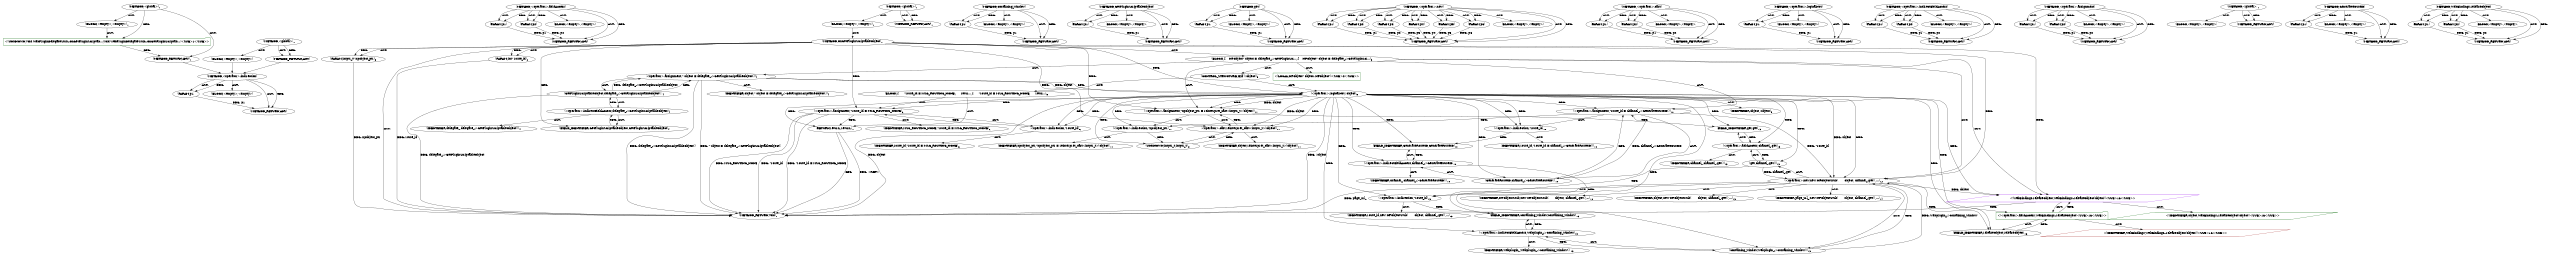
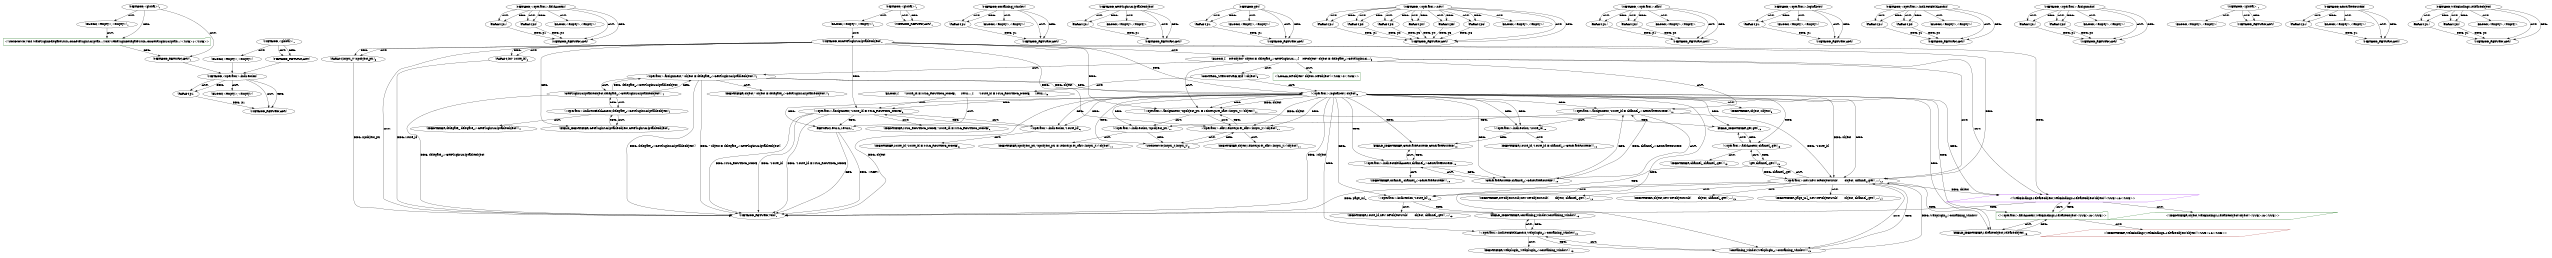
edge "(<operator>.logicalNot,!object)" -> "(get,channel_.get())": removed, label "CDG:"
edge "(<operator>.indirectFieldAccess,channel_->GenerateRouteID)" -> "(FIELD_IDENTIFIER,containing_window,containing_window)": now "(<operator>.indirectFieldAccess,channel_->GenerateRouteID)" -> "(GenerateRouteID,channel_->GenerateRouteID())"
